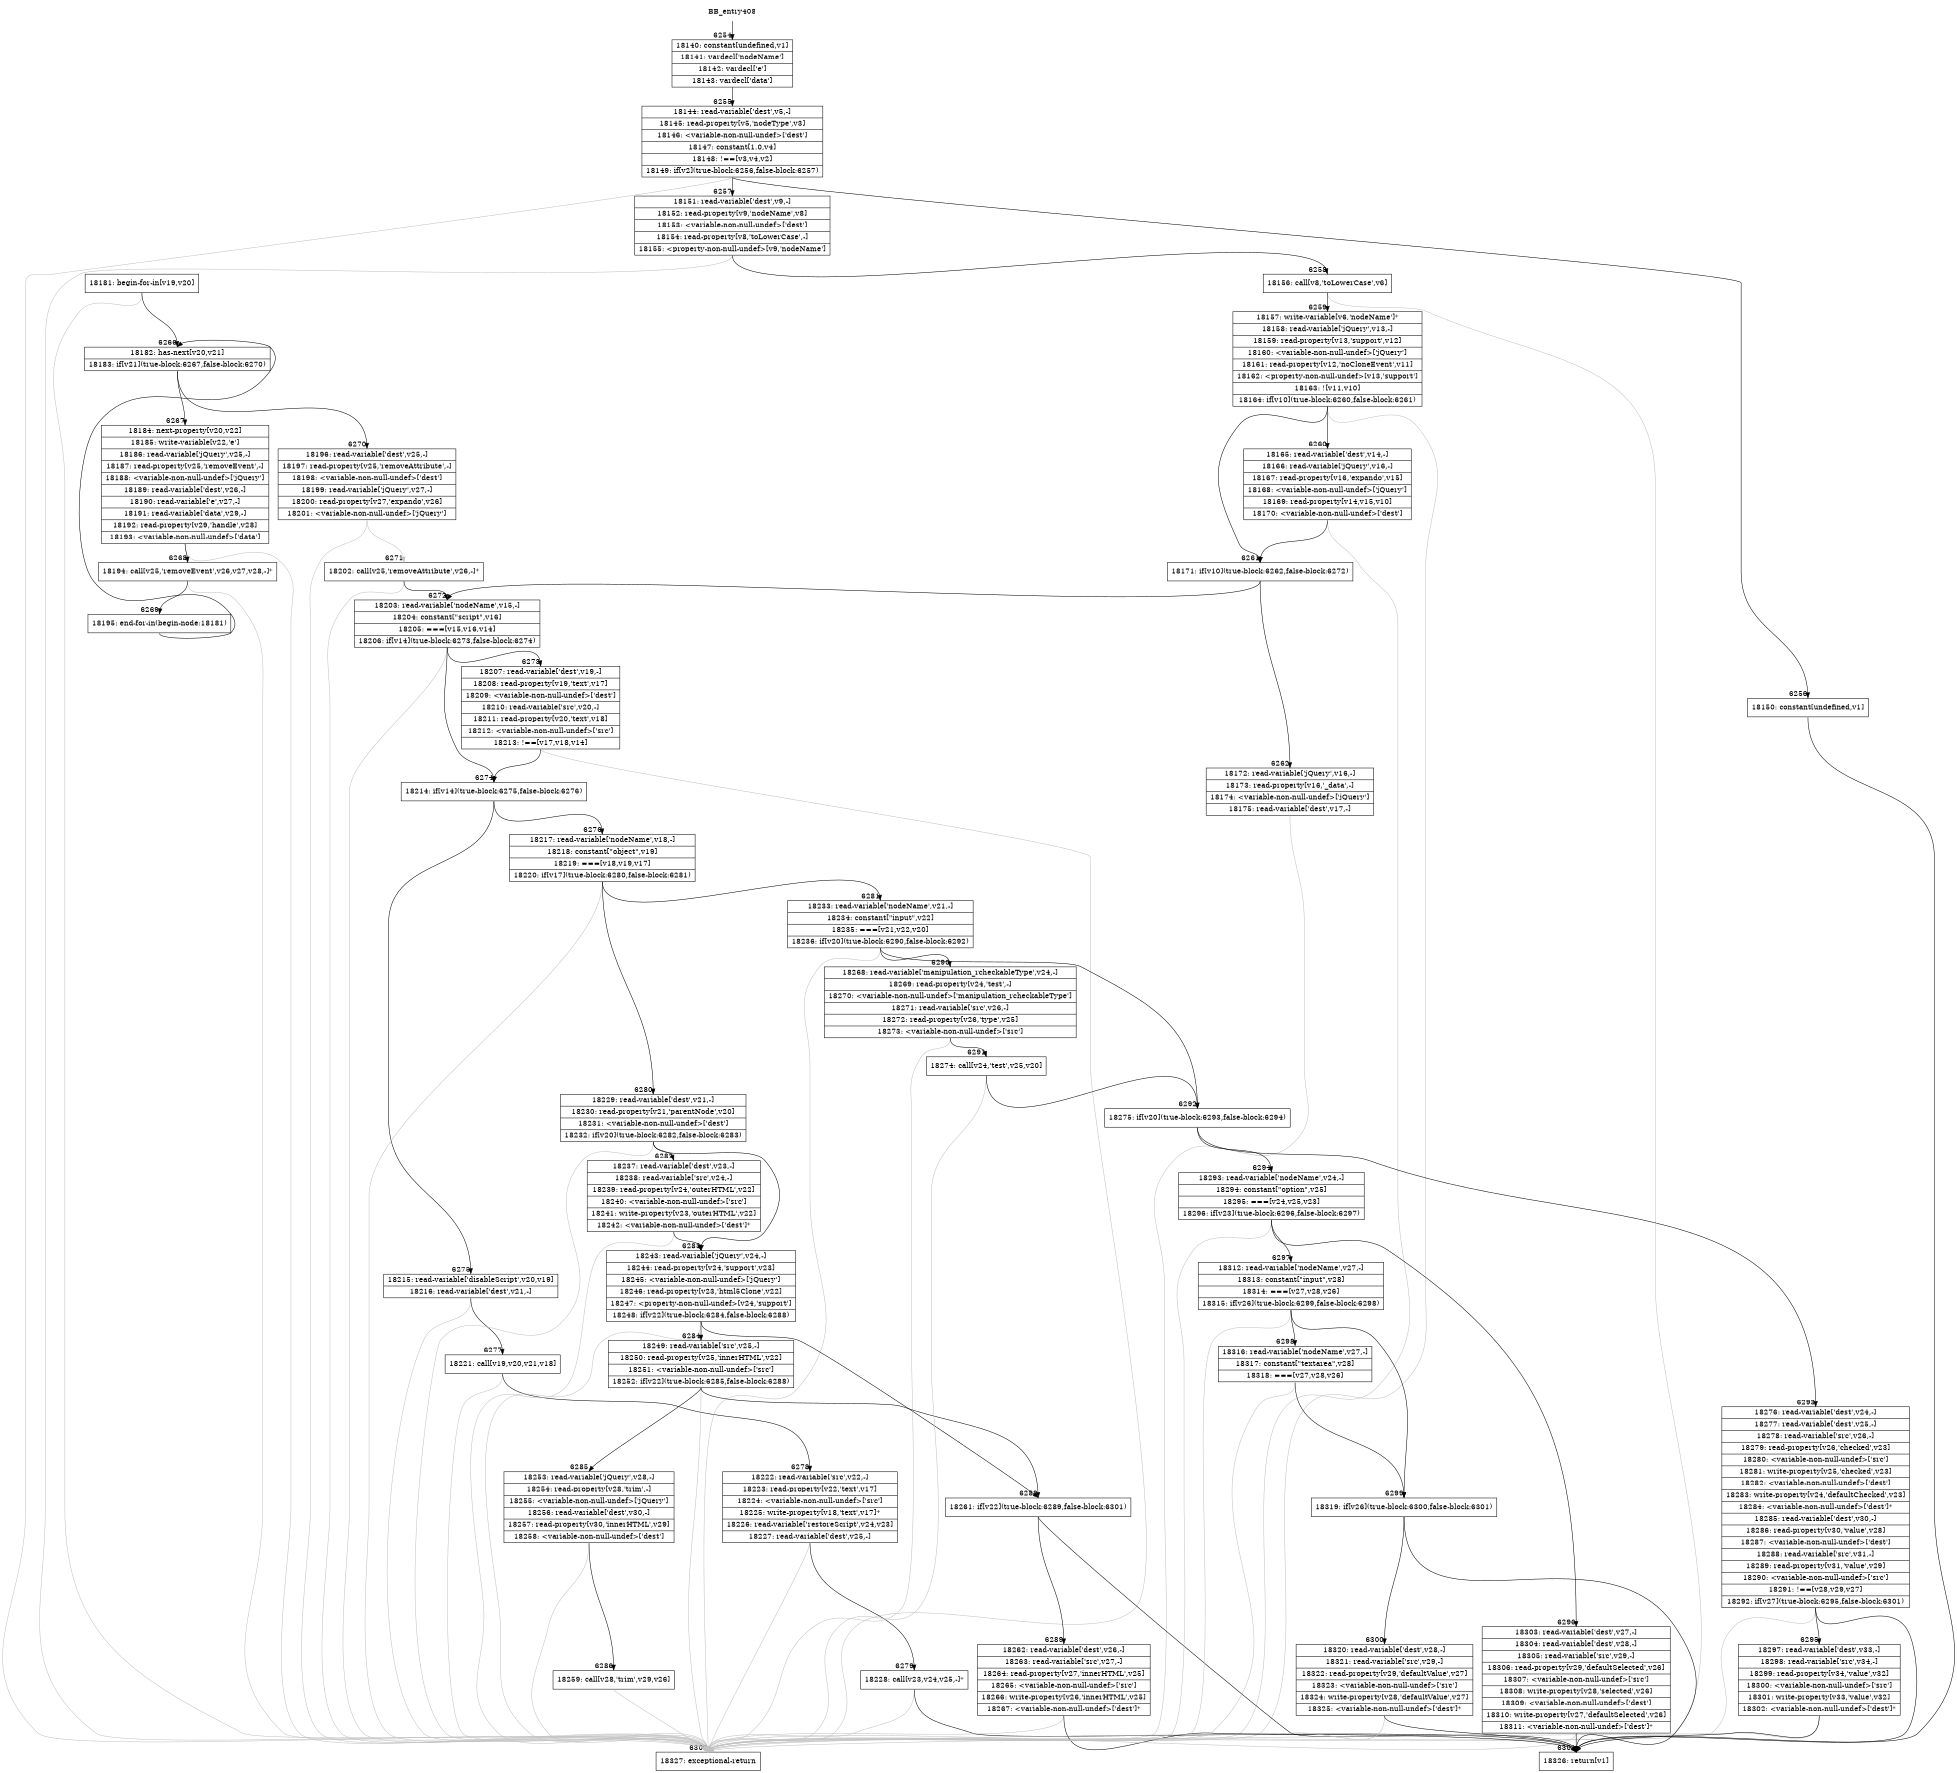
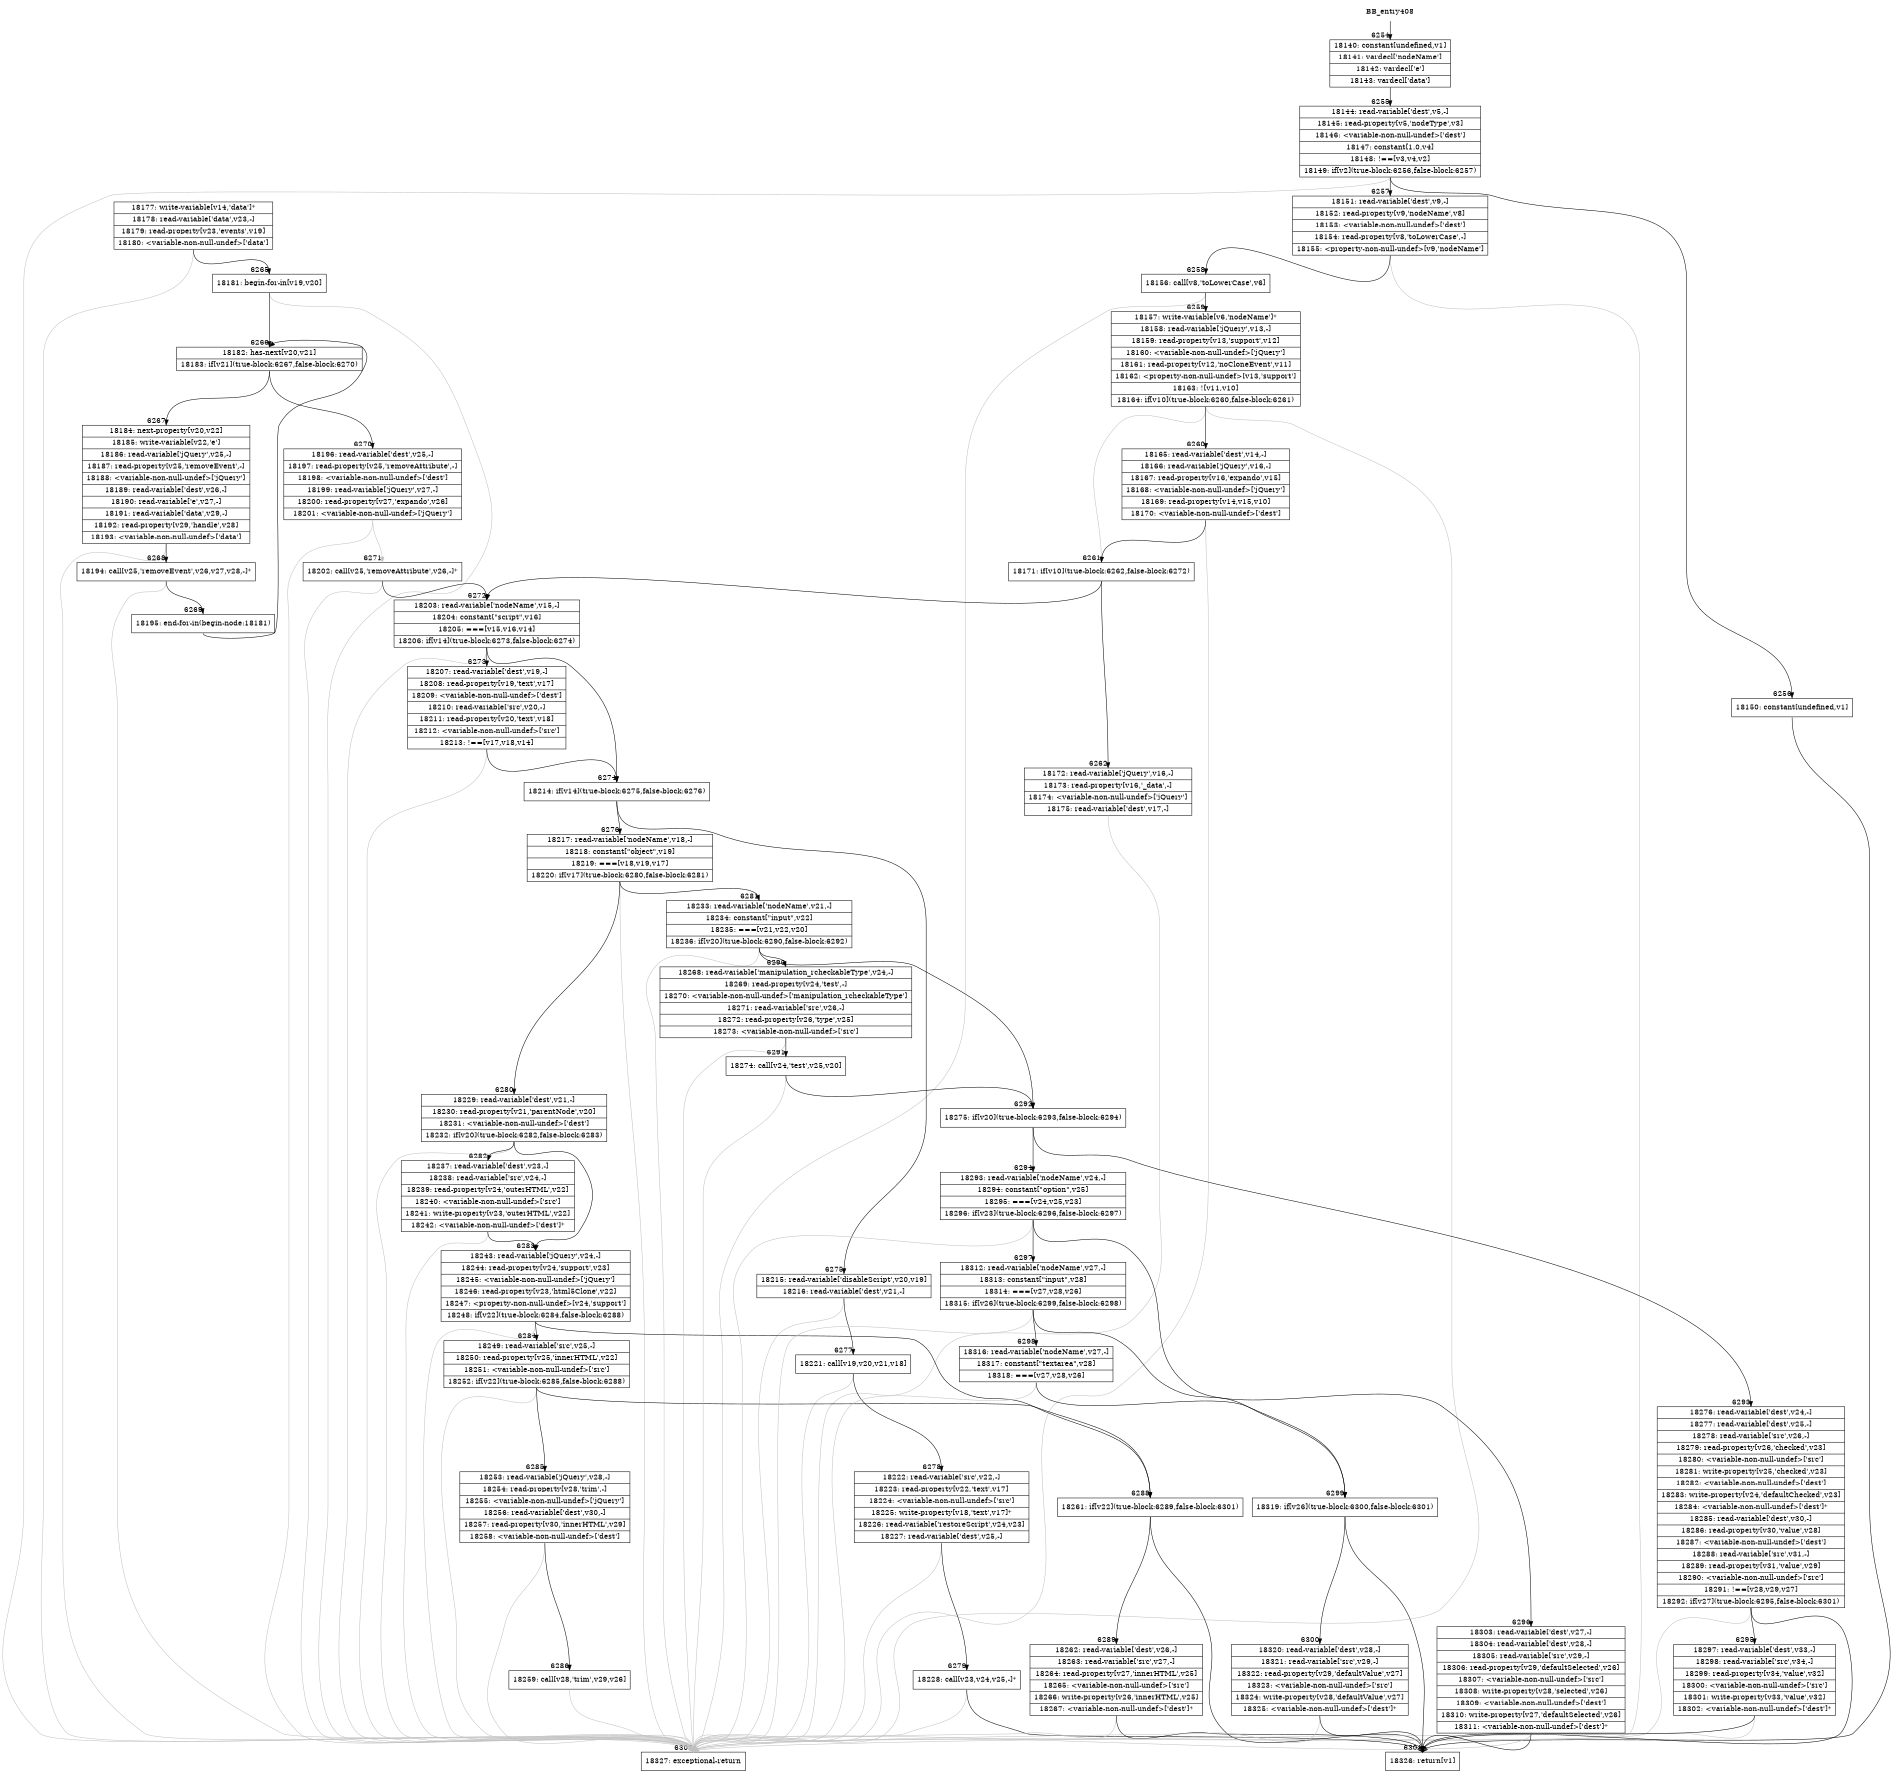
node "18177: write-variable[v14,'data']*": added
edge "18157: write-variable[v6,'nodeName']*" -> "18171: if[v10](true-block:6262,false-block:6272)": color black -> gray
